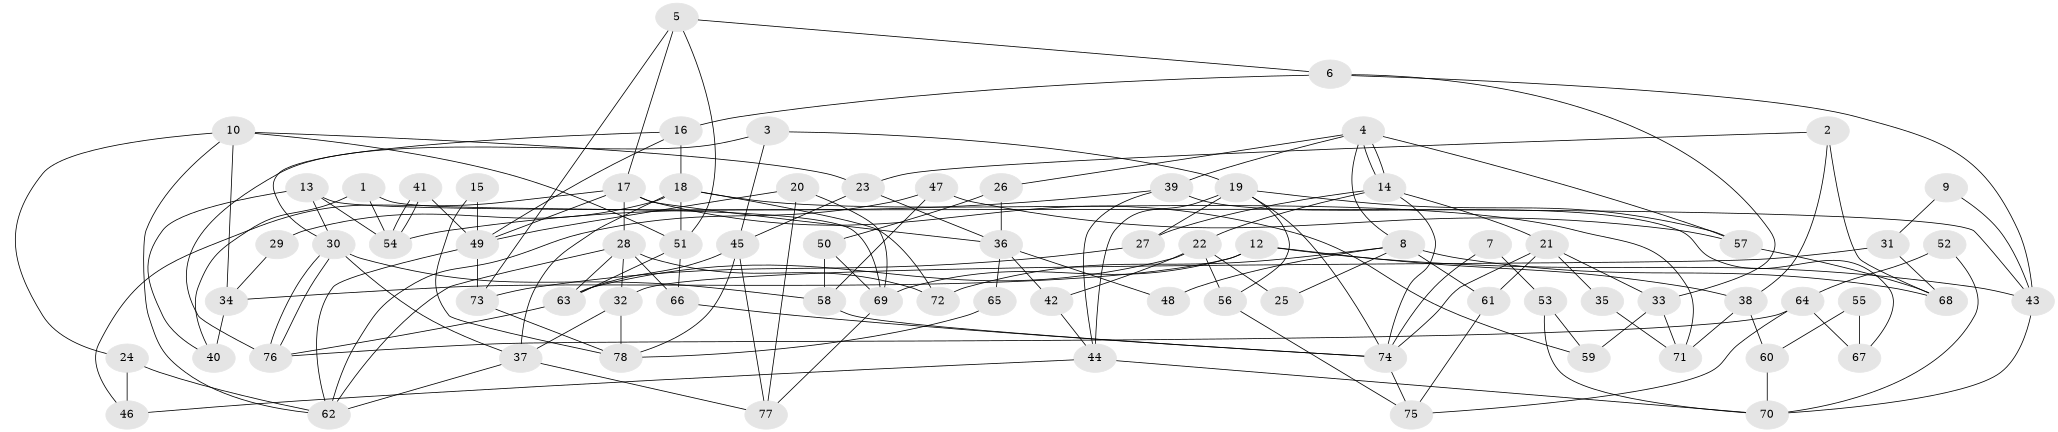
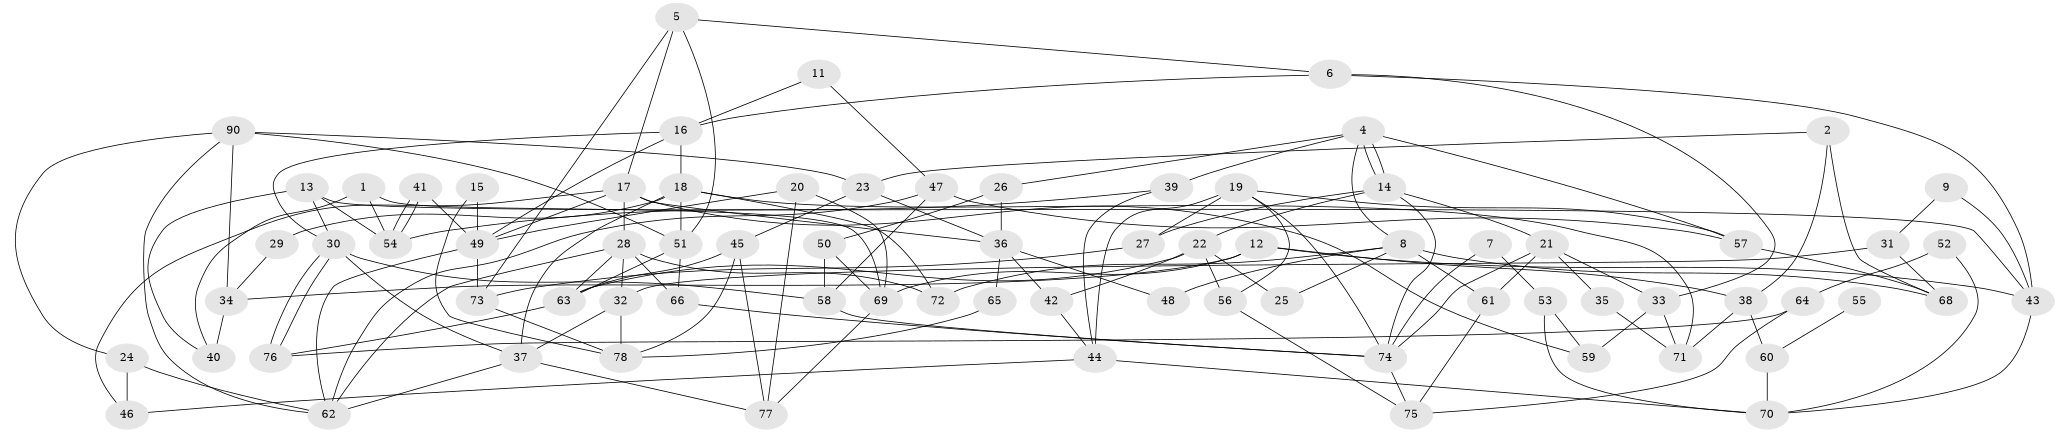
node "11": added
node "10": label "10" -> "90"
node "3": removed
node "67": removed
